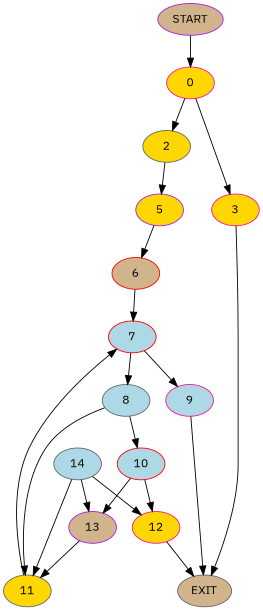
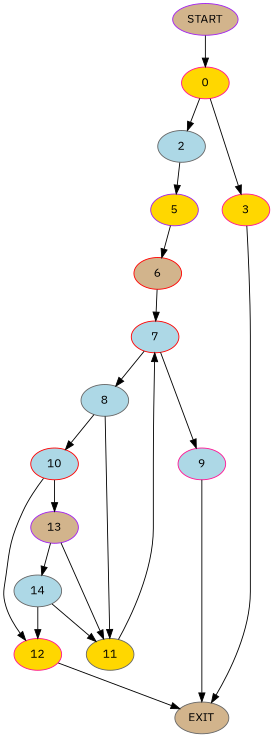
node "2": fillcolor gold -> lightblue
edge "14" -> "13": reversed
